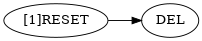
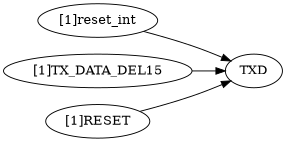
node "[1]reset_int": added
node "DEL": label "DEL" -> "TXD"
node "[1]TX_DATA_DEL15": added
